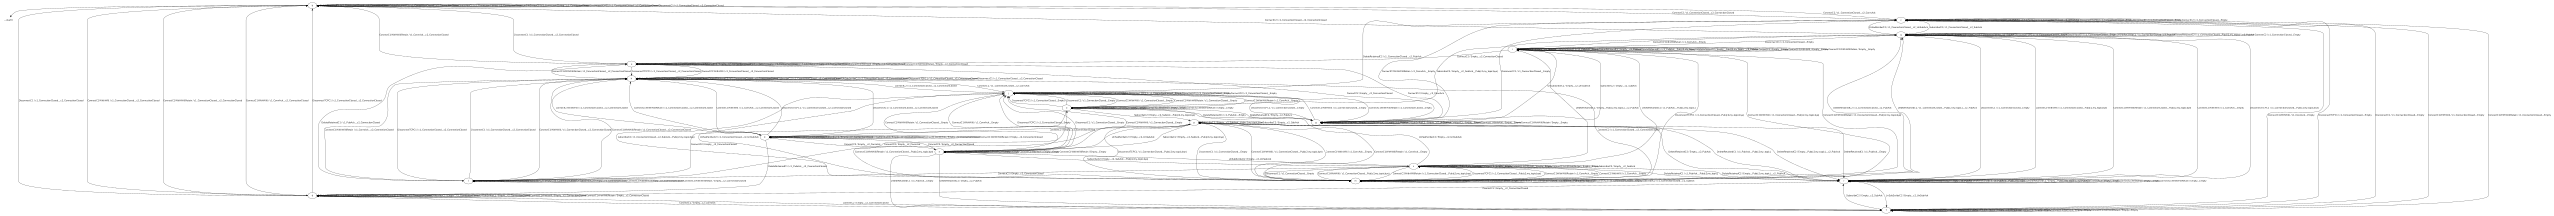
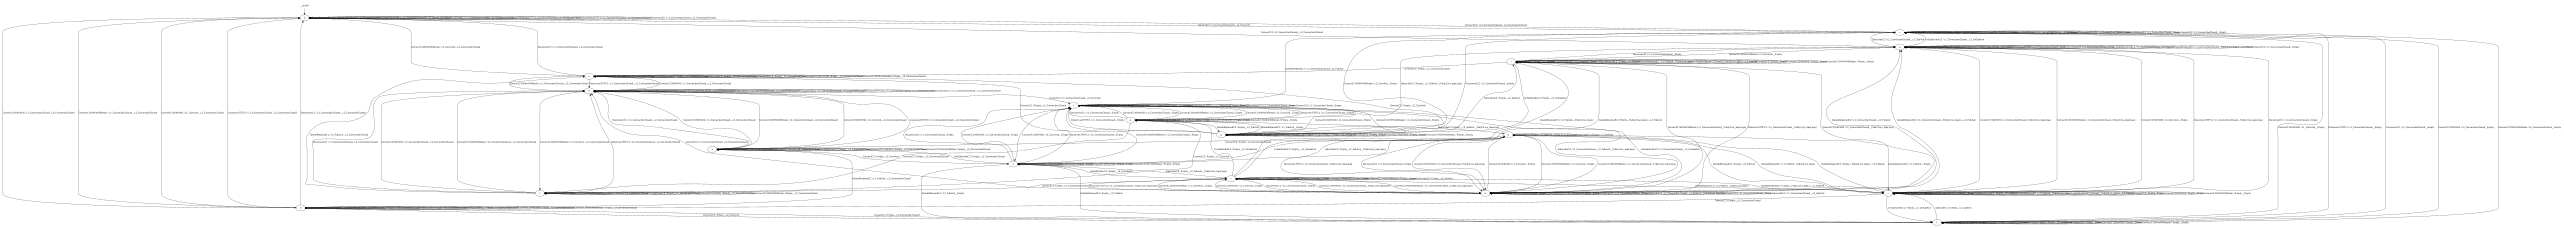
edge "b" -> "__start0": reversed
edge "j" -> "h": removed, label "ConnectC2 / c1_ConnectionClosed__c2_ConnectionClosed"
edge "n" -> "k": label "ConnectC2 / Empty__c2_ConnectionClosed" -> "UnSubScribeC2 / Empty__c2_ConnectionClosed"
